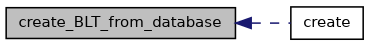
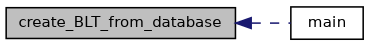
node "create": label "create" -> "main"
